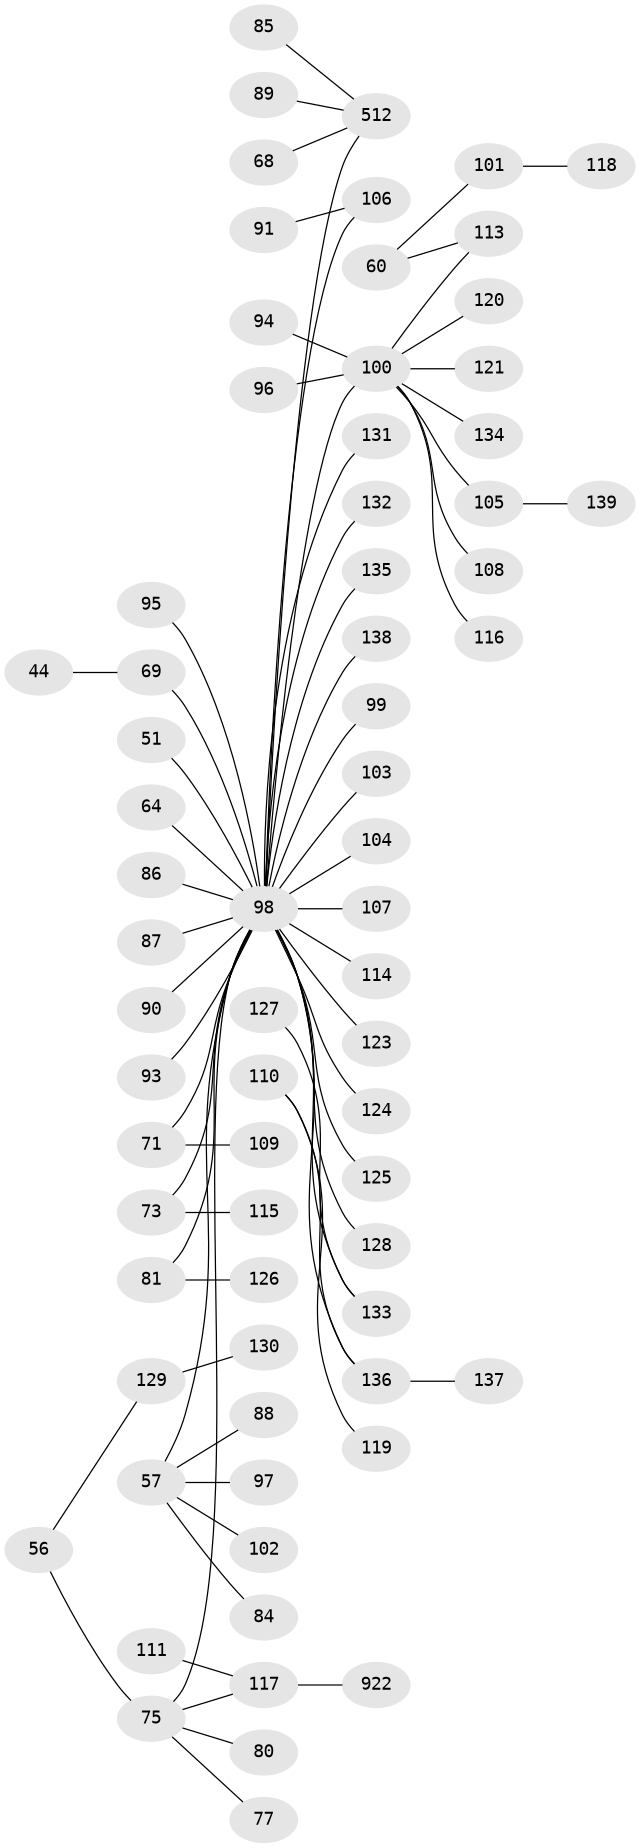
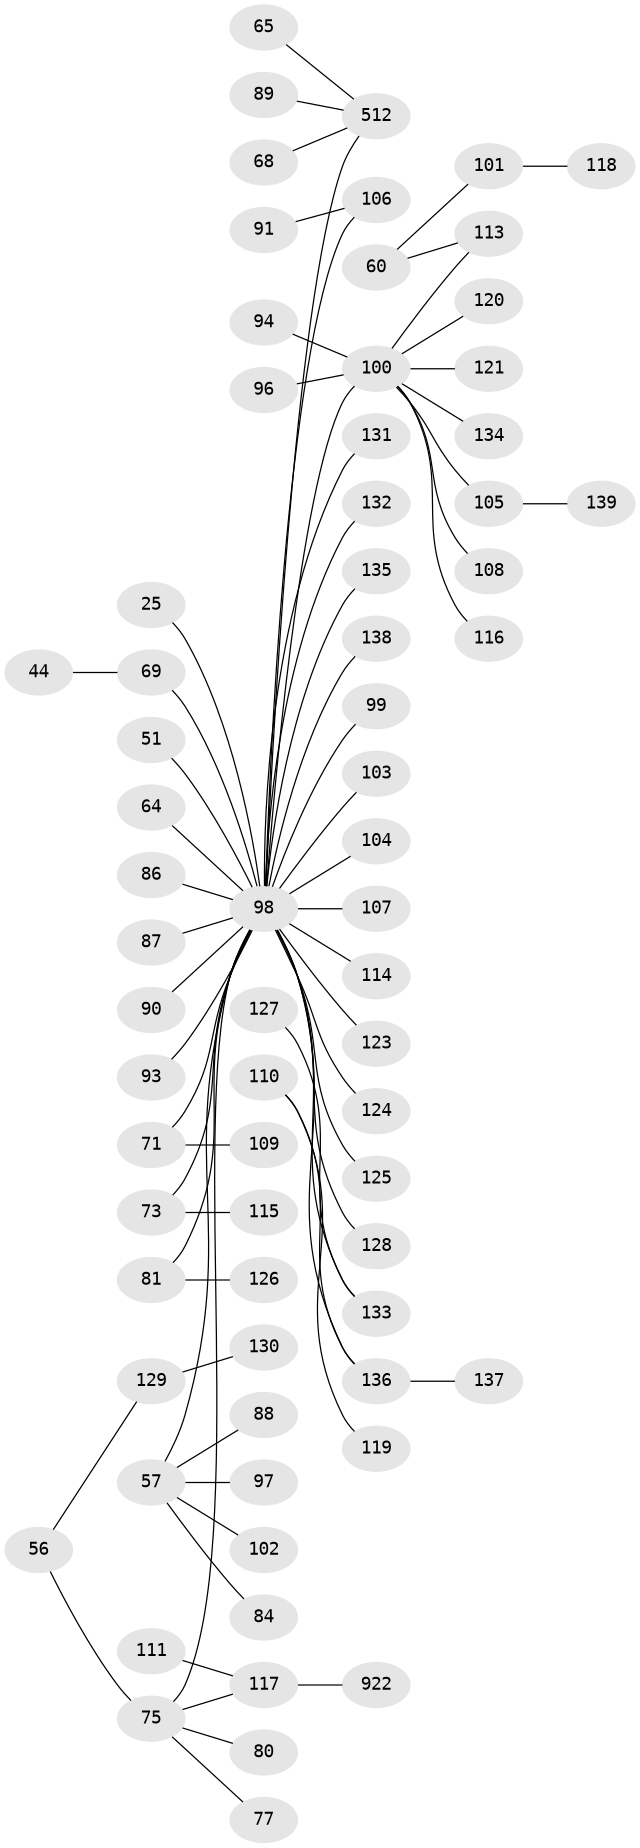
node "85": label "85" -> "65"
node "95": label "95" -> "25"
